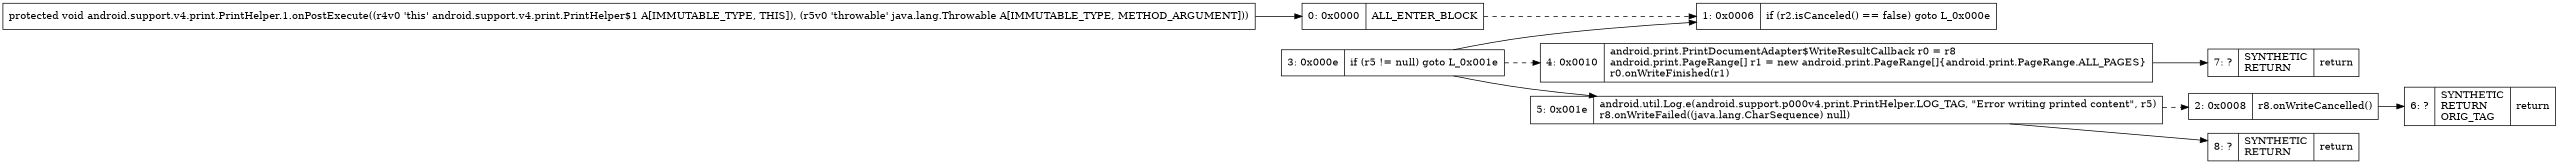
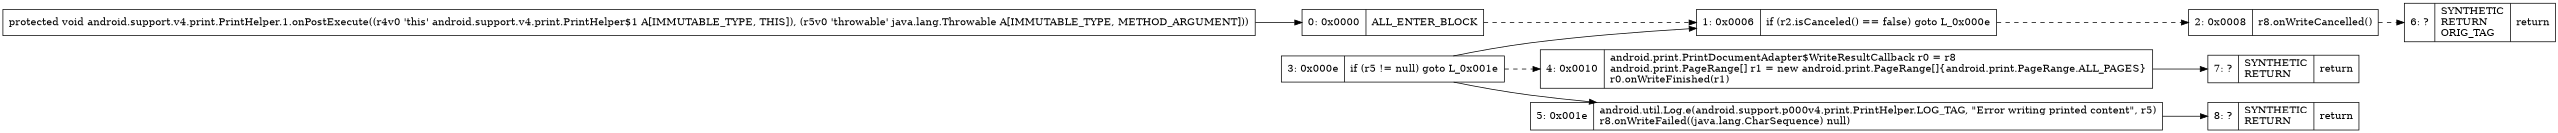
edge "2: 0x0008" -> "6: ?": style solid -> dashed
edge "5: 0x001e" -> "2: 0x0008": now "1: 0x0006" -> "2: 0x0008"
